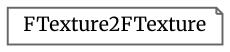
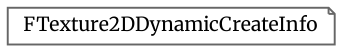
node "FTexture2FTexture": label "FTexture2FTexture" -> "FTexture2DDynamicCreateInfo"
